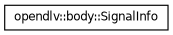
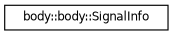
node "opendlv::body::SignalInfo": label "opendlv::body::SignalInfo" -> "body::body::SignalInfo"
